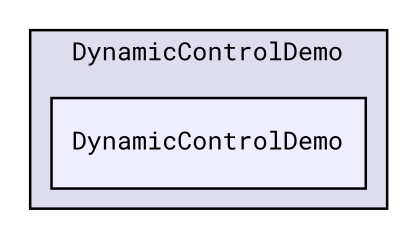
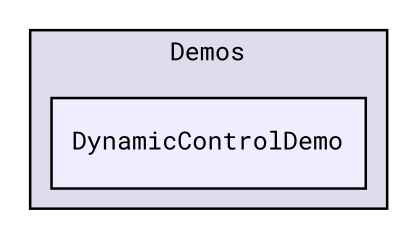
cluster "DynamicControlDemo": label "DynamicControlDemo" -> "Demos"
